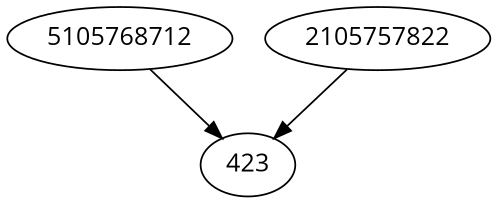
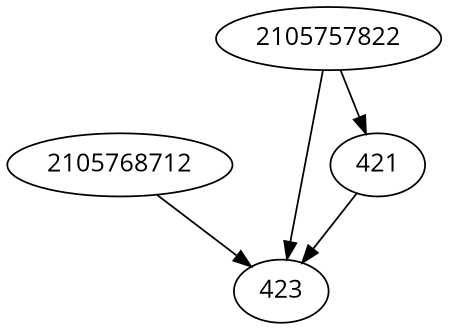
node "5105768712": label "5105768712" -> "2105768712"
node "421": added
